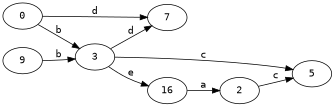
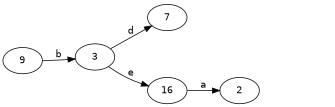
node "0": removed
node "5": removed
